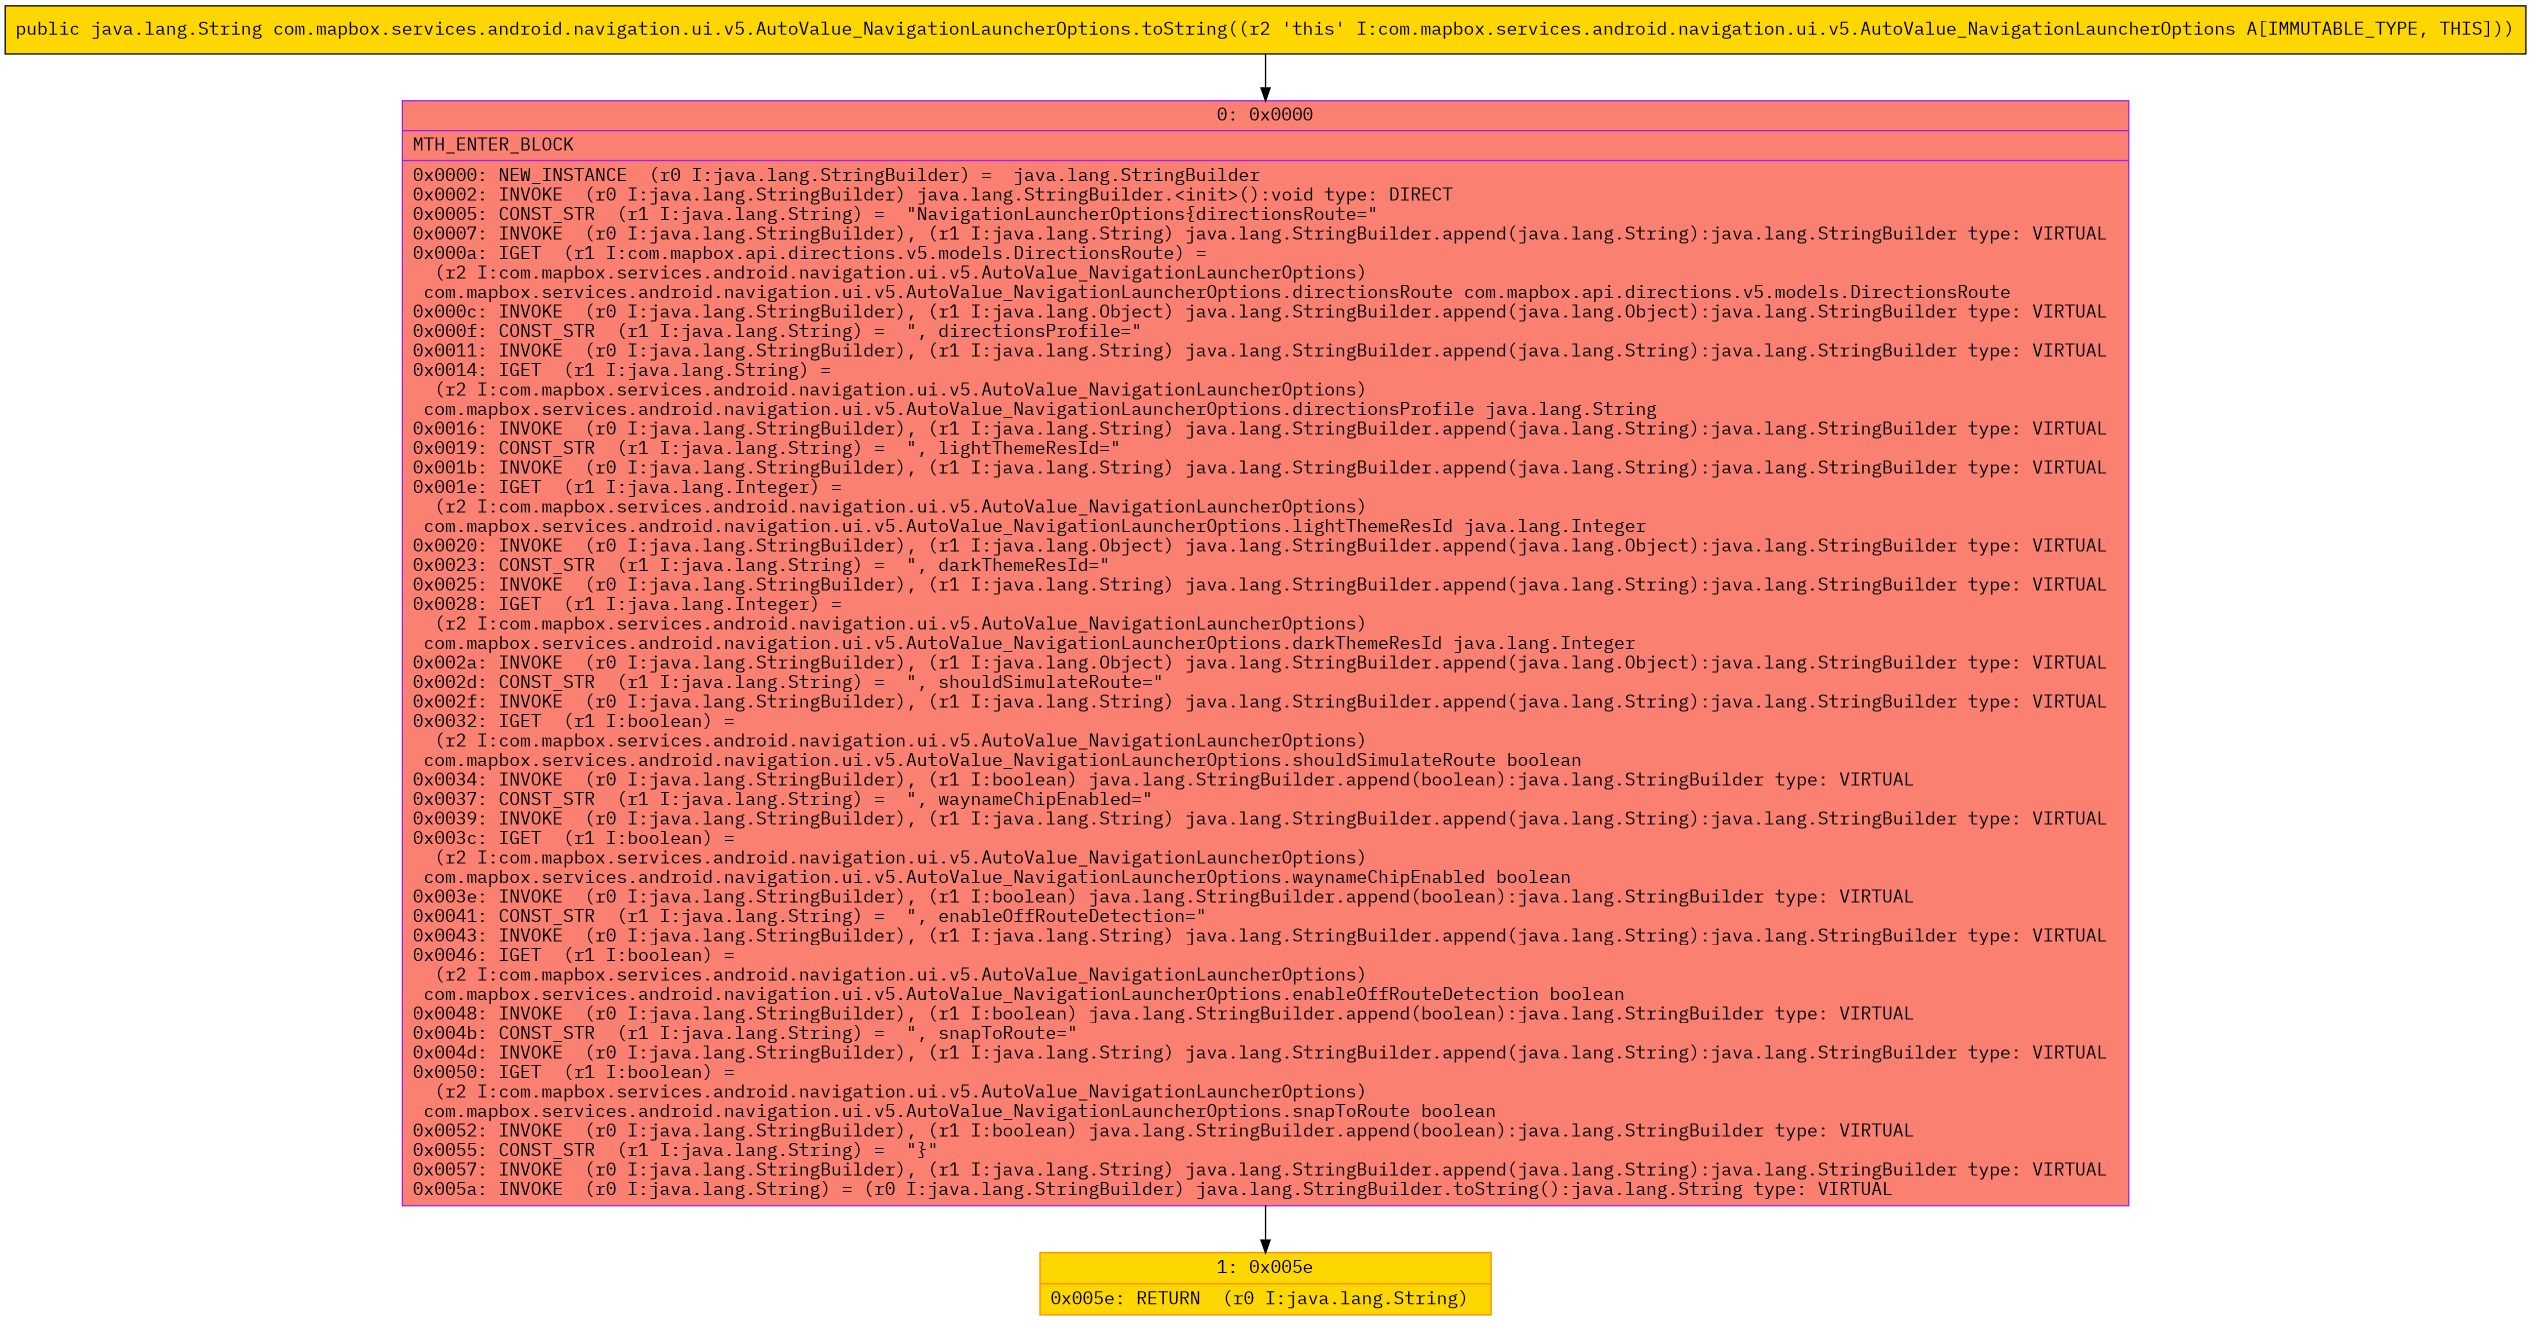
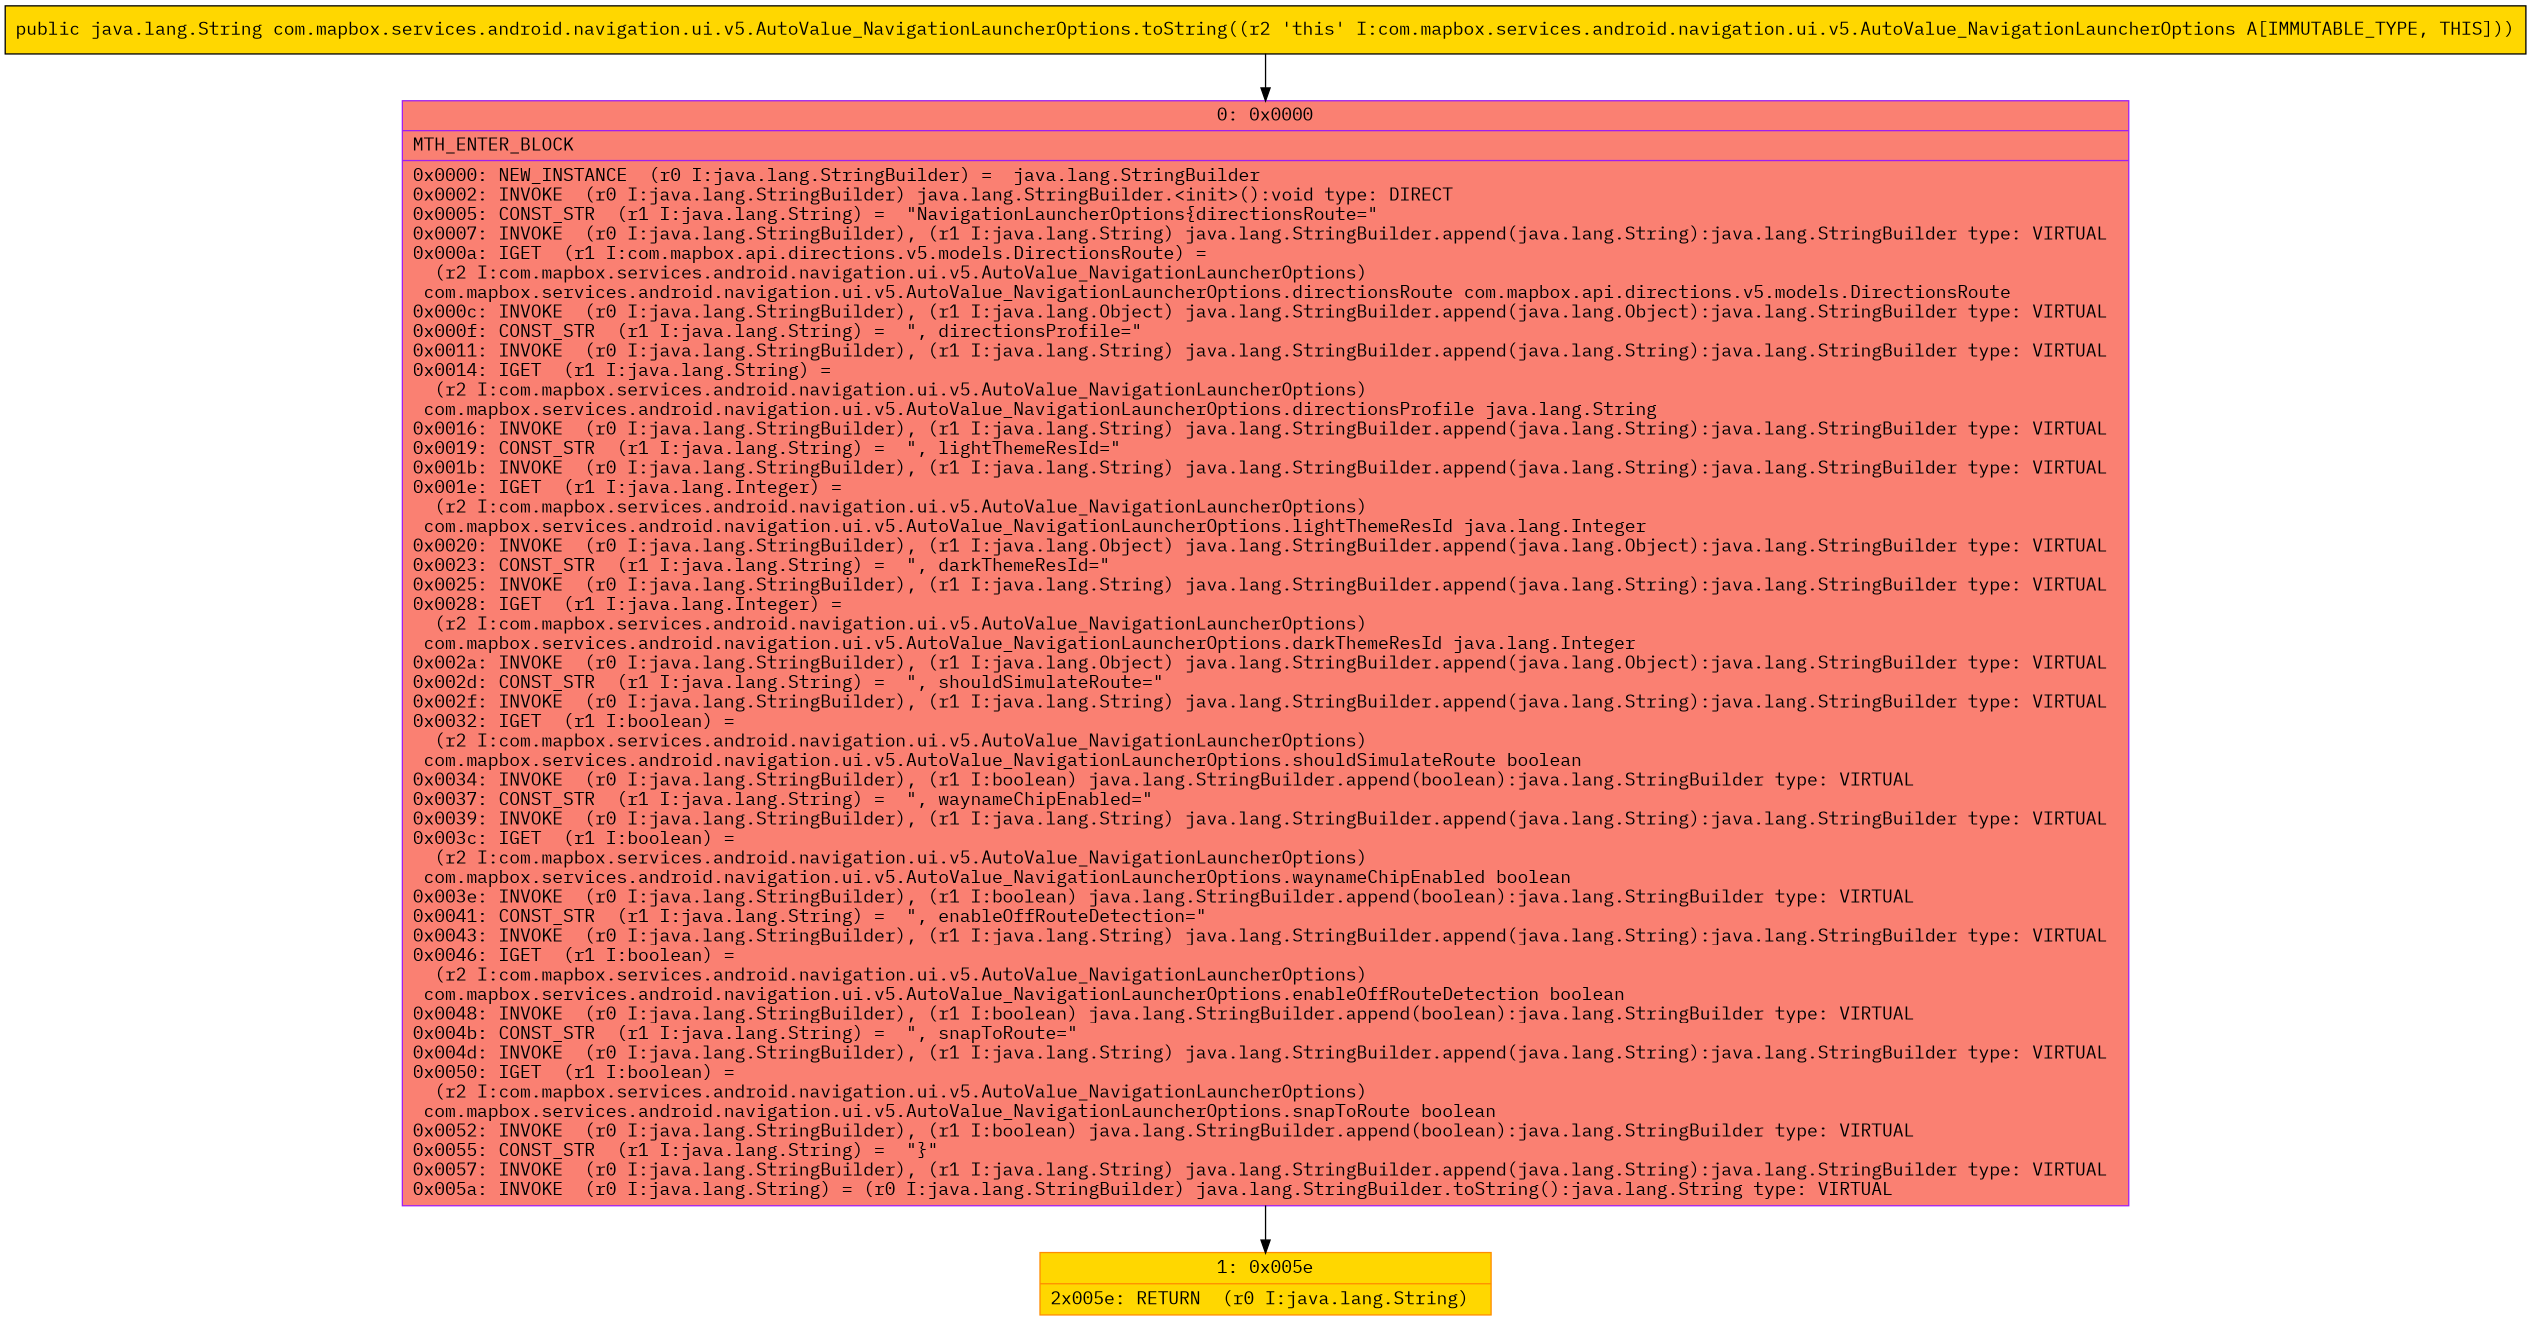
node "1: 0x005e": text "0x005e: RETURN  (r0 I:java.lang.String)" -> "2x005e: RETURN  (r0 I:java.lang.String)"
